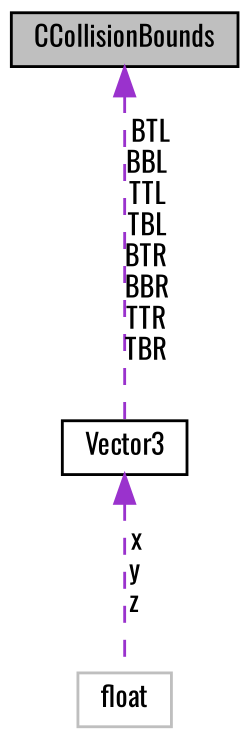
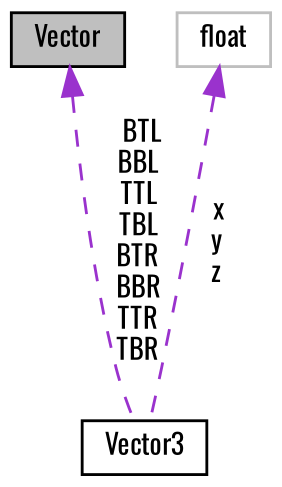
node "CCollisionBounds": label "CCollisionBounds" -> "Vector"
edge "float" -> "Vector3": reversed
